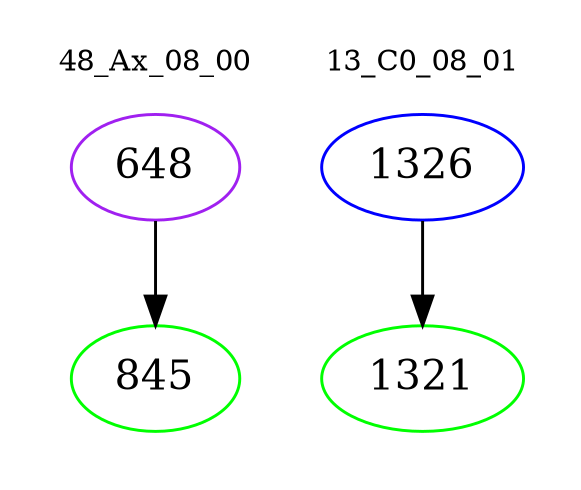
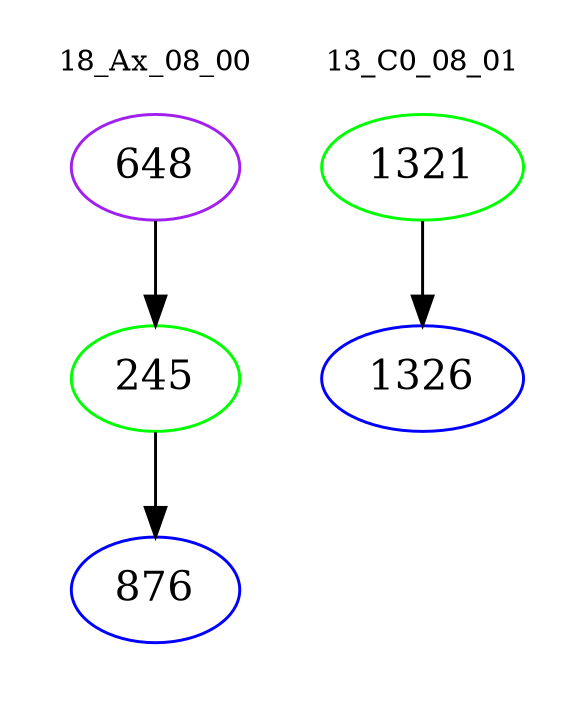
cluster "48_Ax_08_00": label "48_Ax_08_00" -> "18_Ax_08_00"
edge "1326" -> "1321": reversed
node "845": label "845" -> "245"
node "876": added
